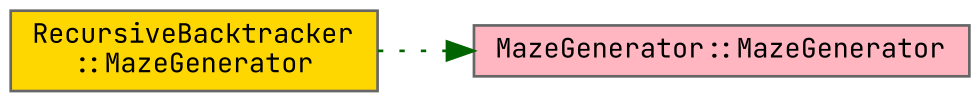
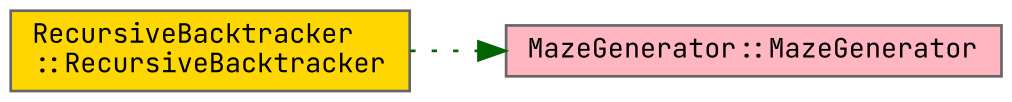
node "RecursiveBacktracker ::MazeGenerator": label "RecursiveBacktracker ::MazeGenerator" -> "RecursiveBacktracker ::RecursiveBacktracker"
